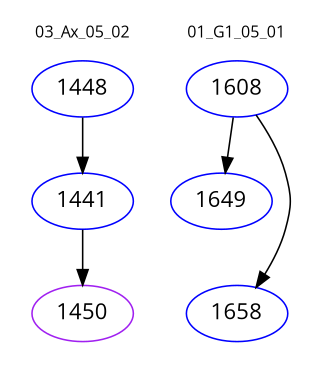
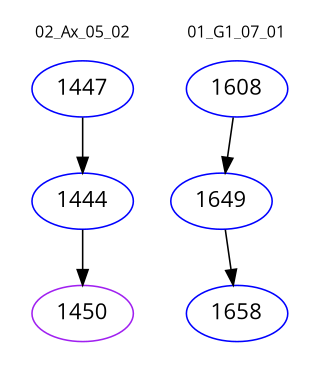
cluster "03_Ax_05_02": label "03_Ax_05_02" -> "02_Ax_05_02"
cluster "01_G1_05_01": label "01_G1_05_01" -> "01_G1_07_01"
node "1448": label "1448" -> "1447"
edge "1608" -> "1658": now "1649" -> "1658"
node "1441": label "1441" -> "1444"
